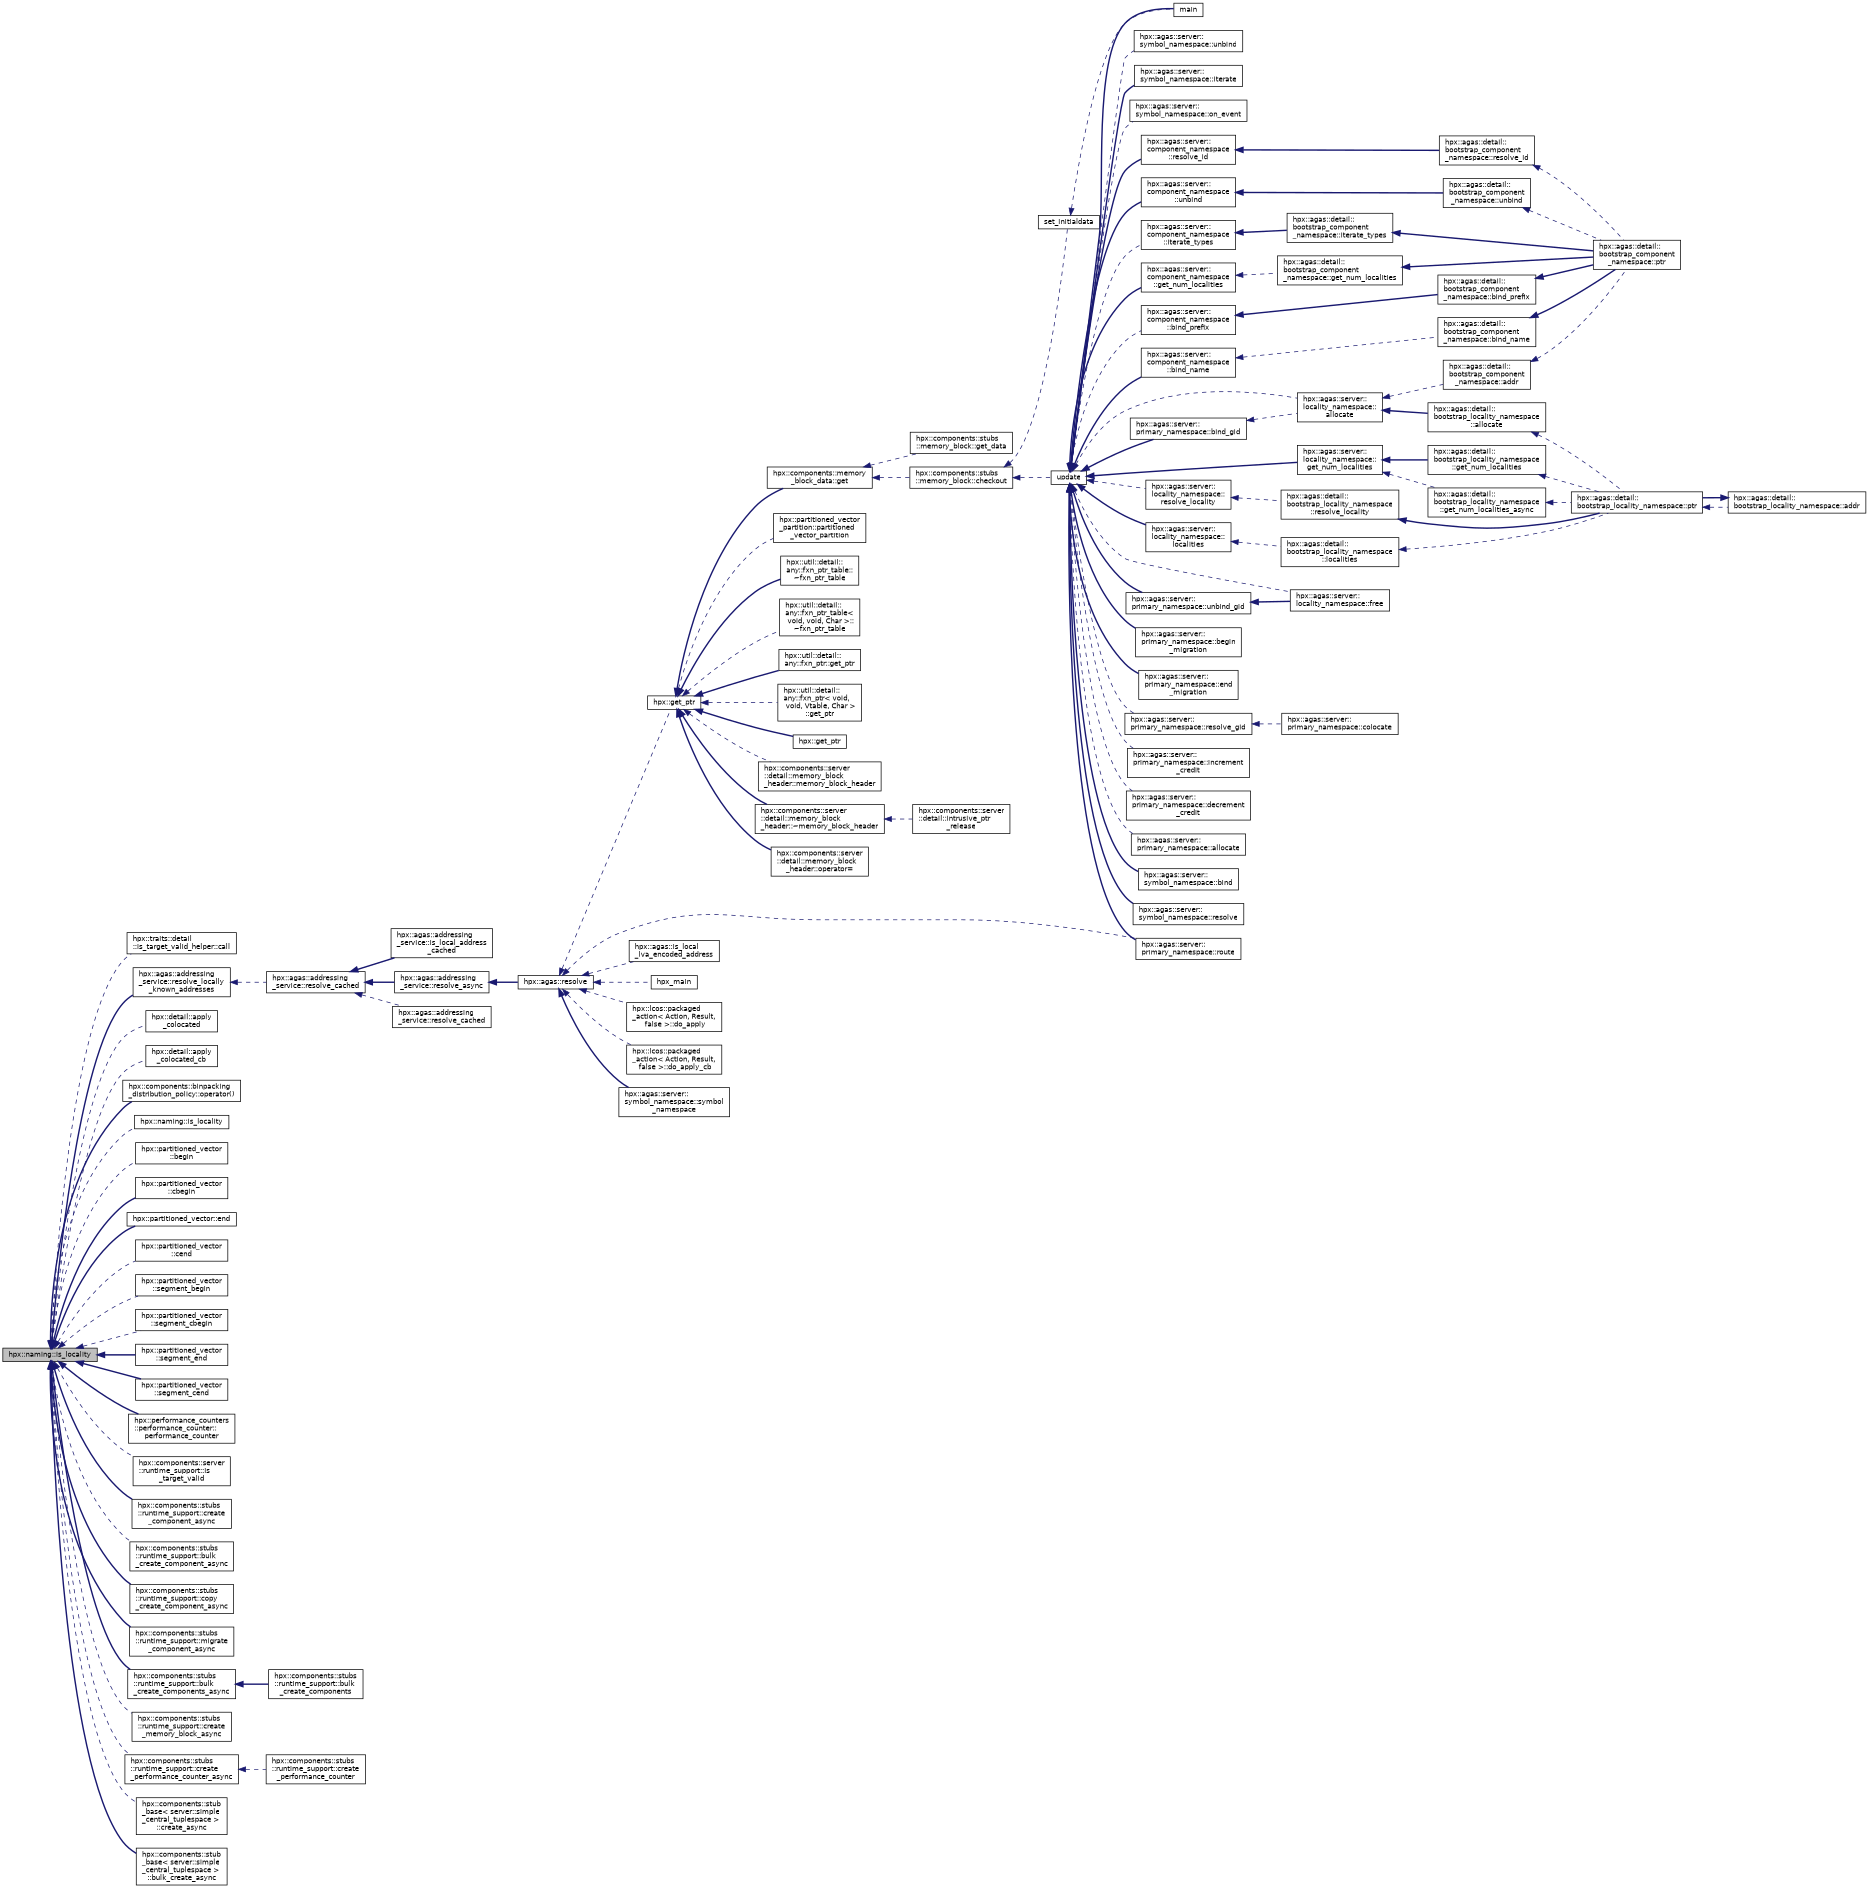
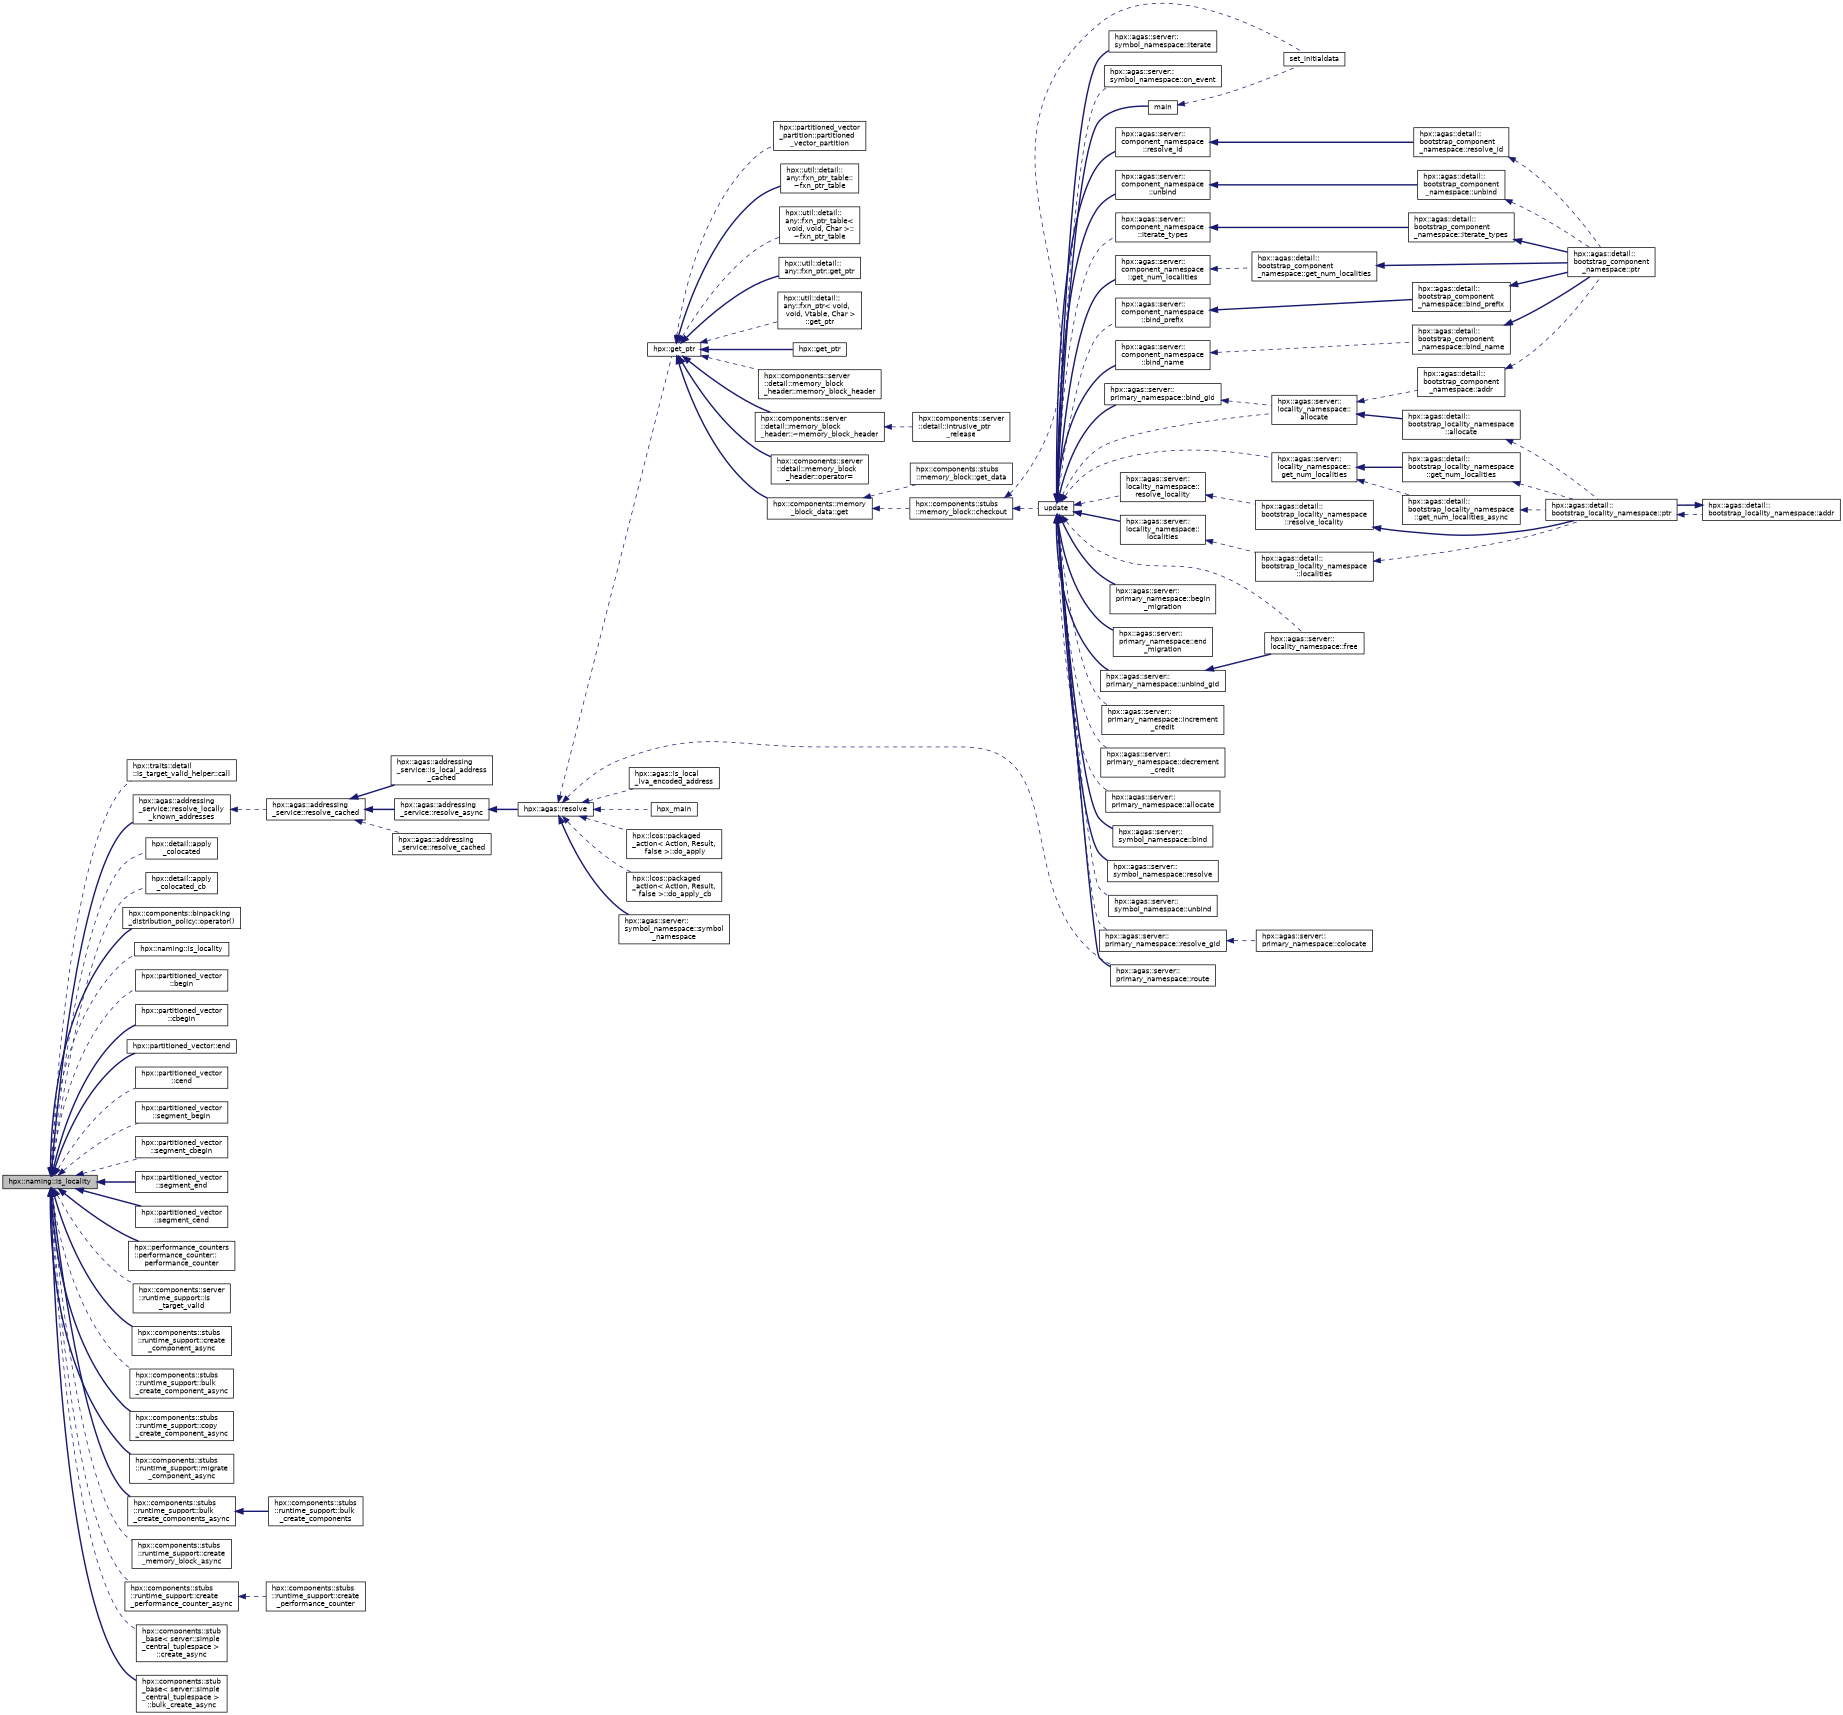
edge "main" -> "set_initialdata": reversed
edge "hpx::agas::server:: locality_namespace:: get_num_localities" -> "update": style bold -> dashed
